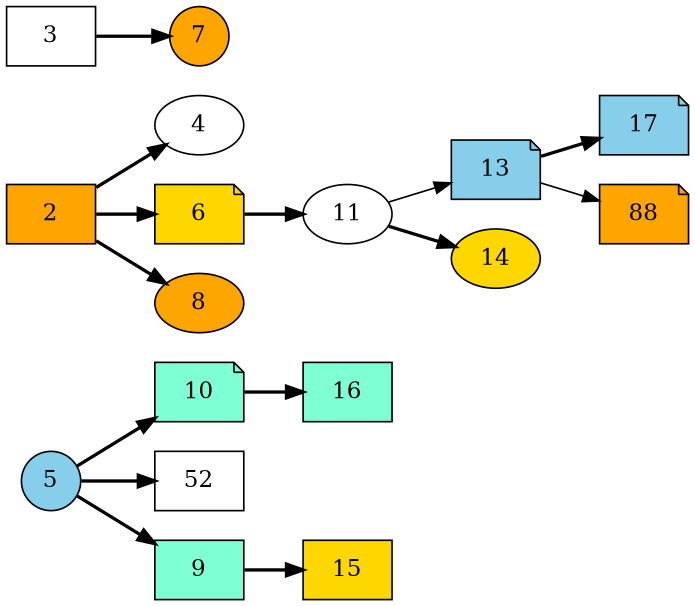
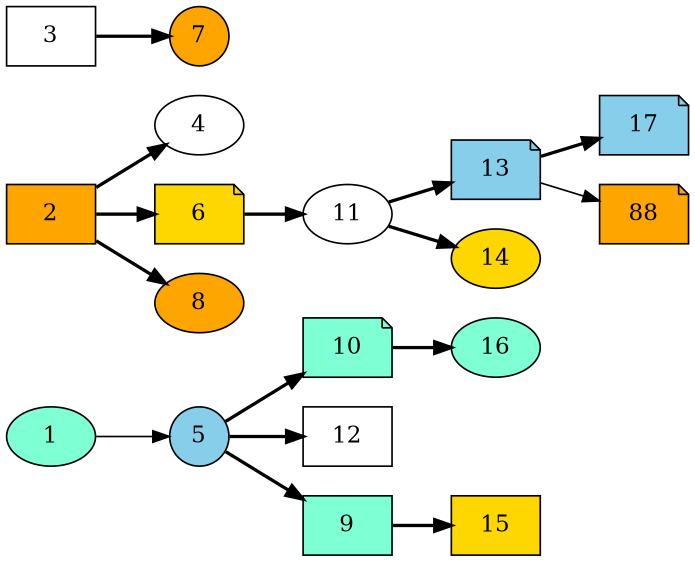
edge "11" -> "13": style solid -> bold
node "16": shape box -> ellipse
node "1": added
node "52": label "52" -> "12"
